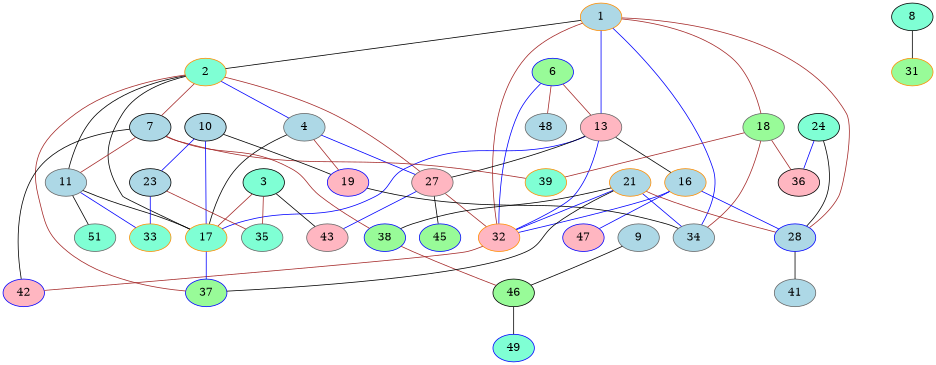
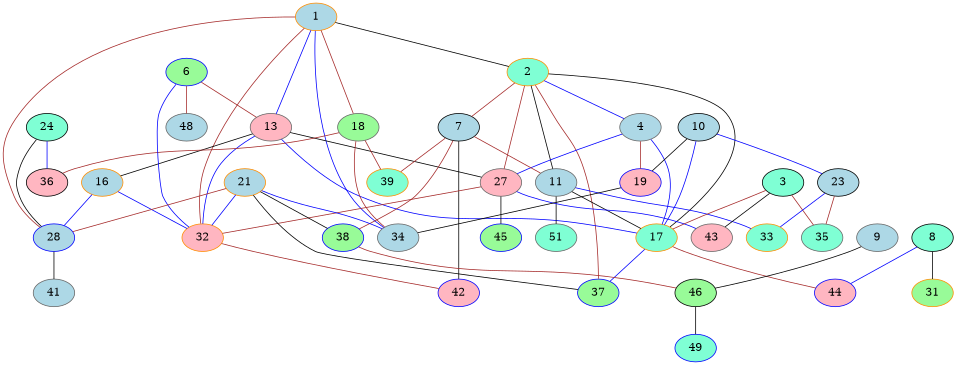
edge "4" -- "17": color black -> blue
node "47": removed
node "44": added
